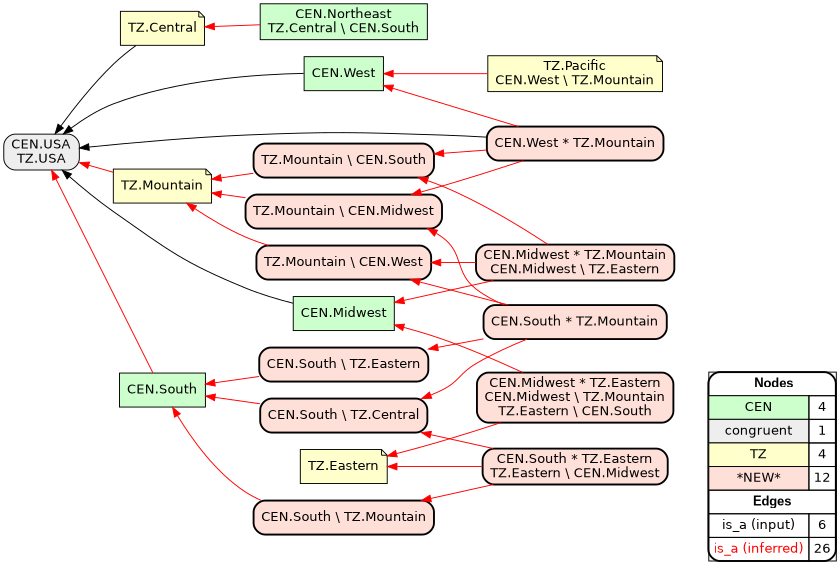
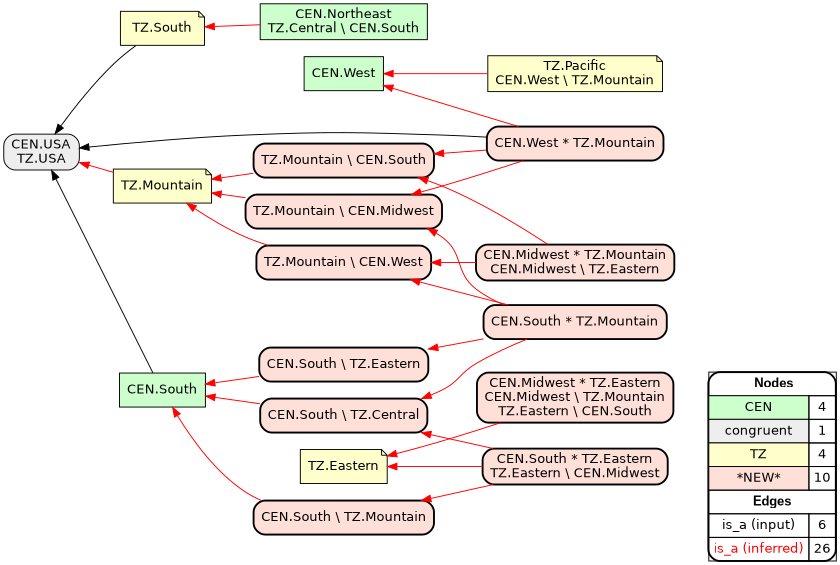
node "TZ.Central": label "TZ.Central" -> "TZ.South"
edge "CEN.West" -> "CEN.USA TZ.USA": removed
edge "CEN.South" -> "CEN.USA TZ.USA": color #ff0000 -> #000000
node "CEN.Midwest": removed
node "Nodes": text "12" -> "10"
